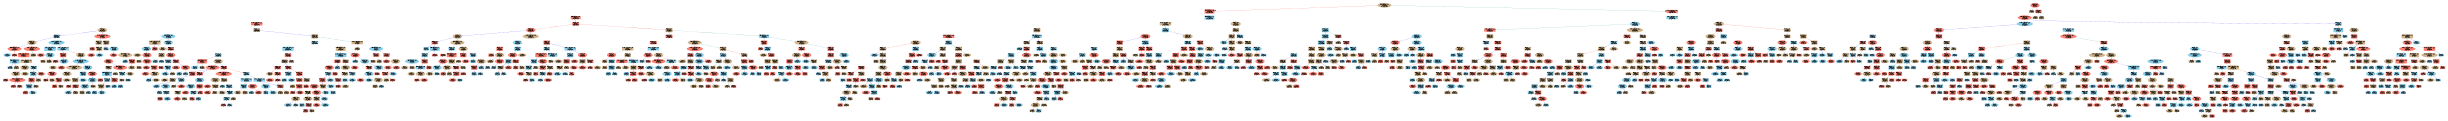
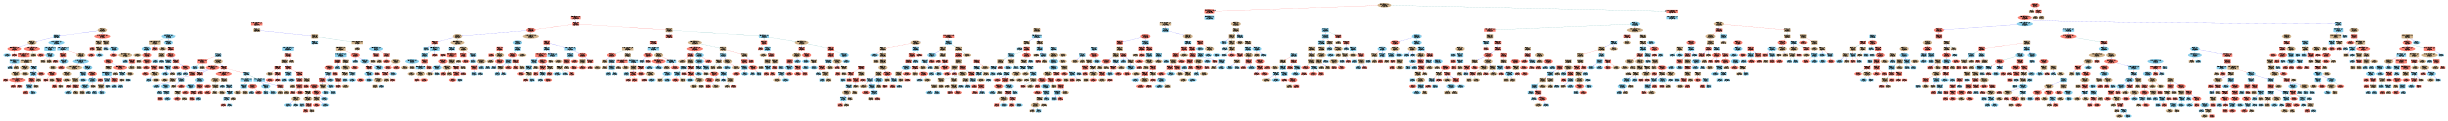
node "ELO_DIFF <= 2.9 gini = 0.3 samples = 9 value = [15, 3]": fillcolor skyblue -> salmon
